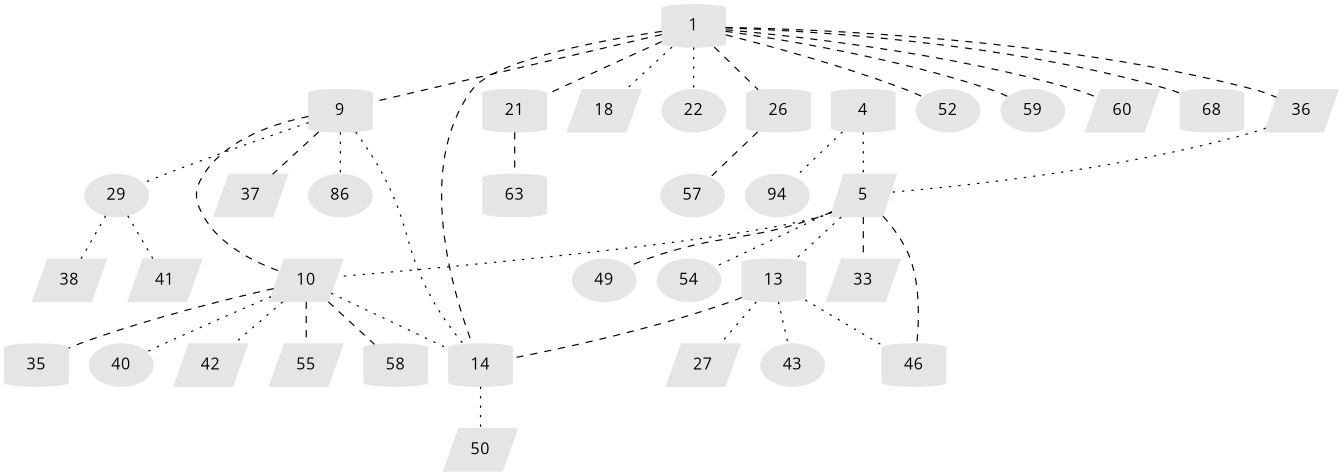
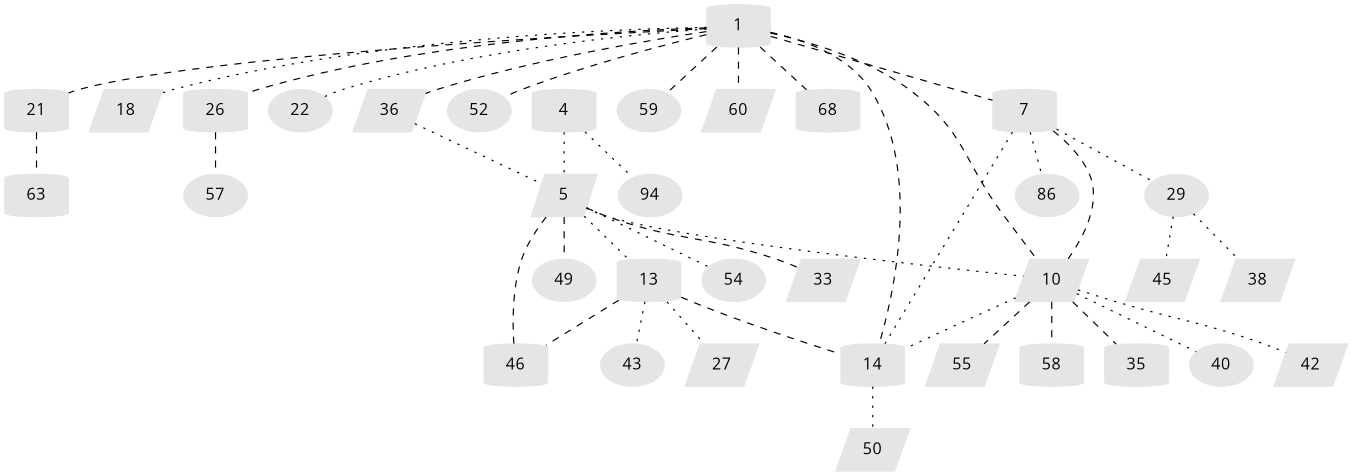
edge "1" -- "10": added
node "9": label "9" -> "7"
node "37": removed
node "41": label "41" -> "45"
edge "13" -- "46": style dotted -> dashed
